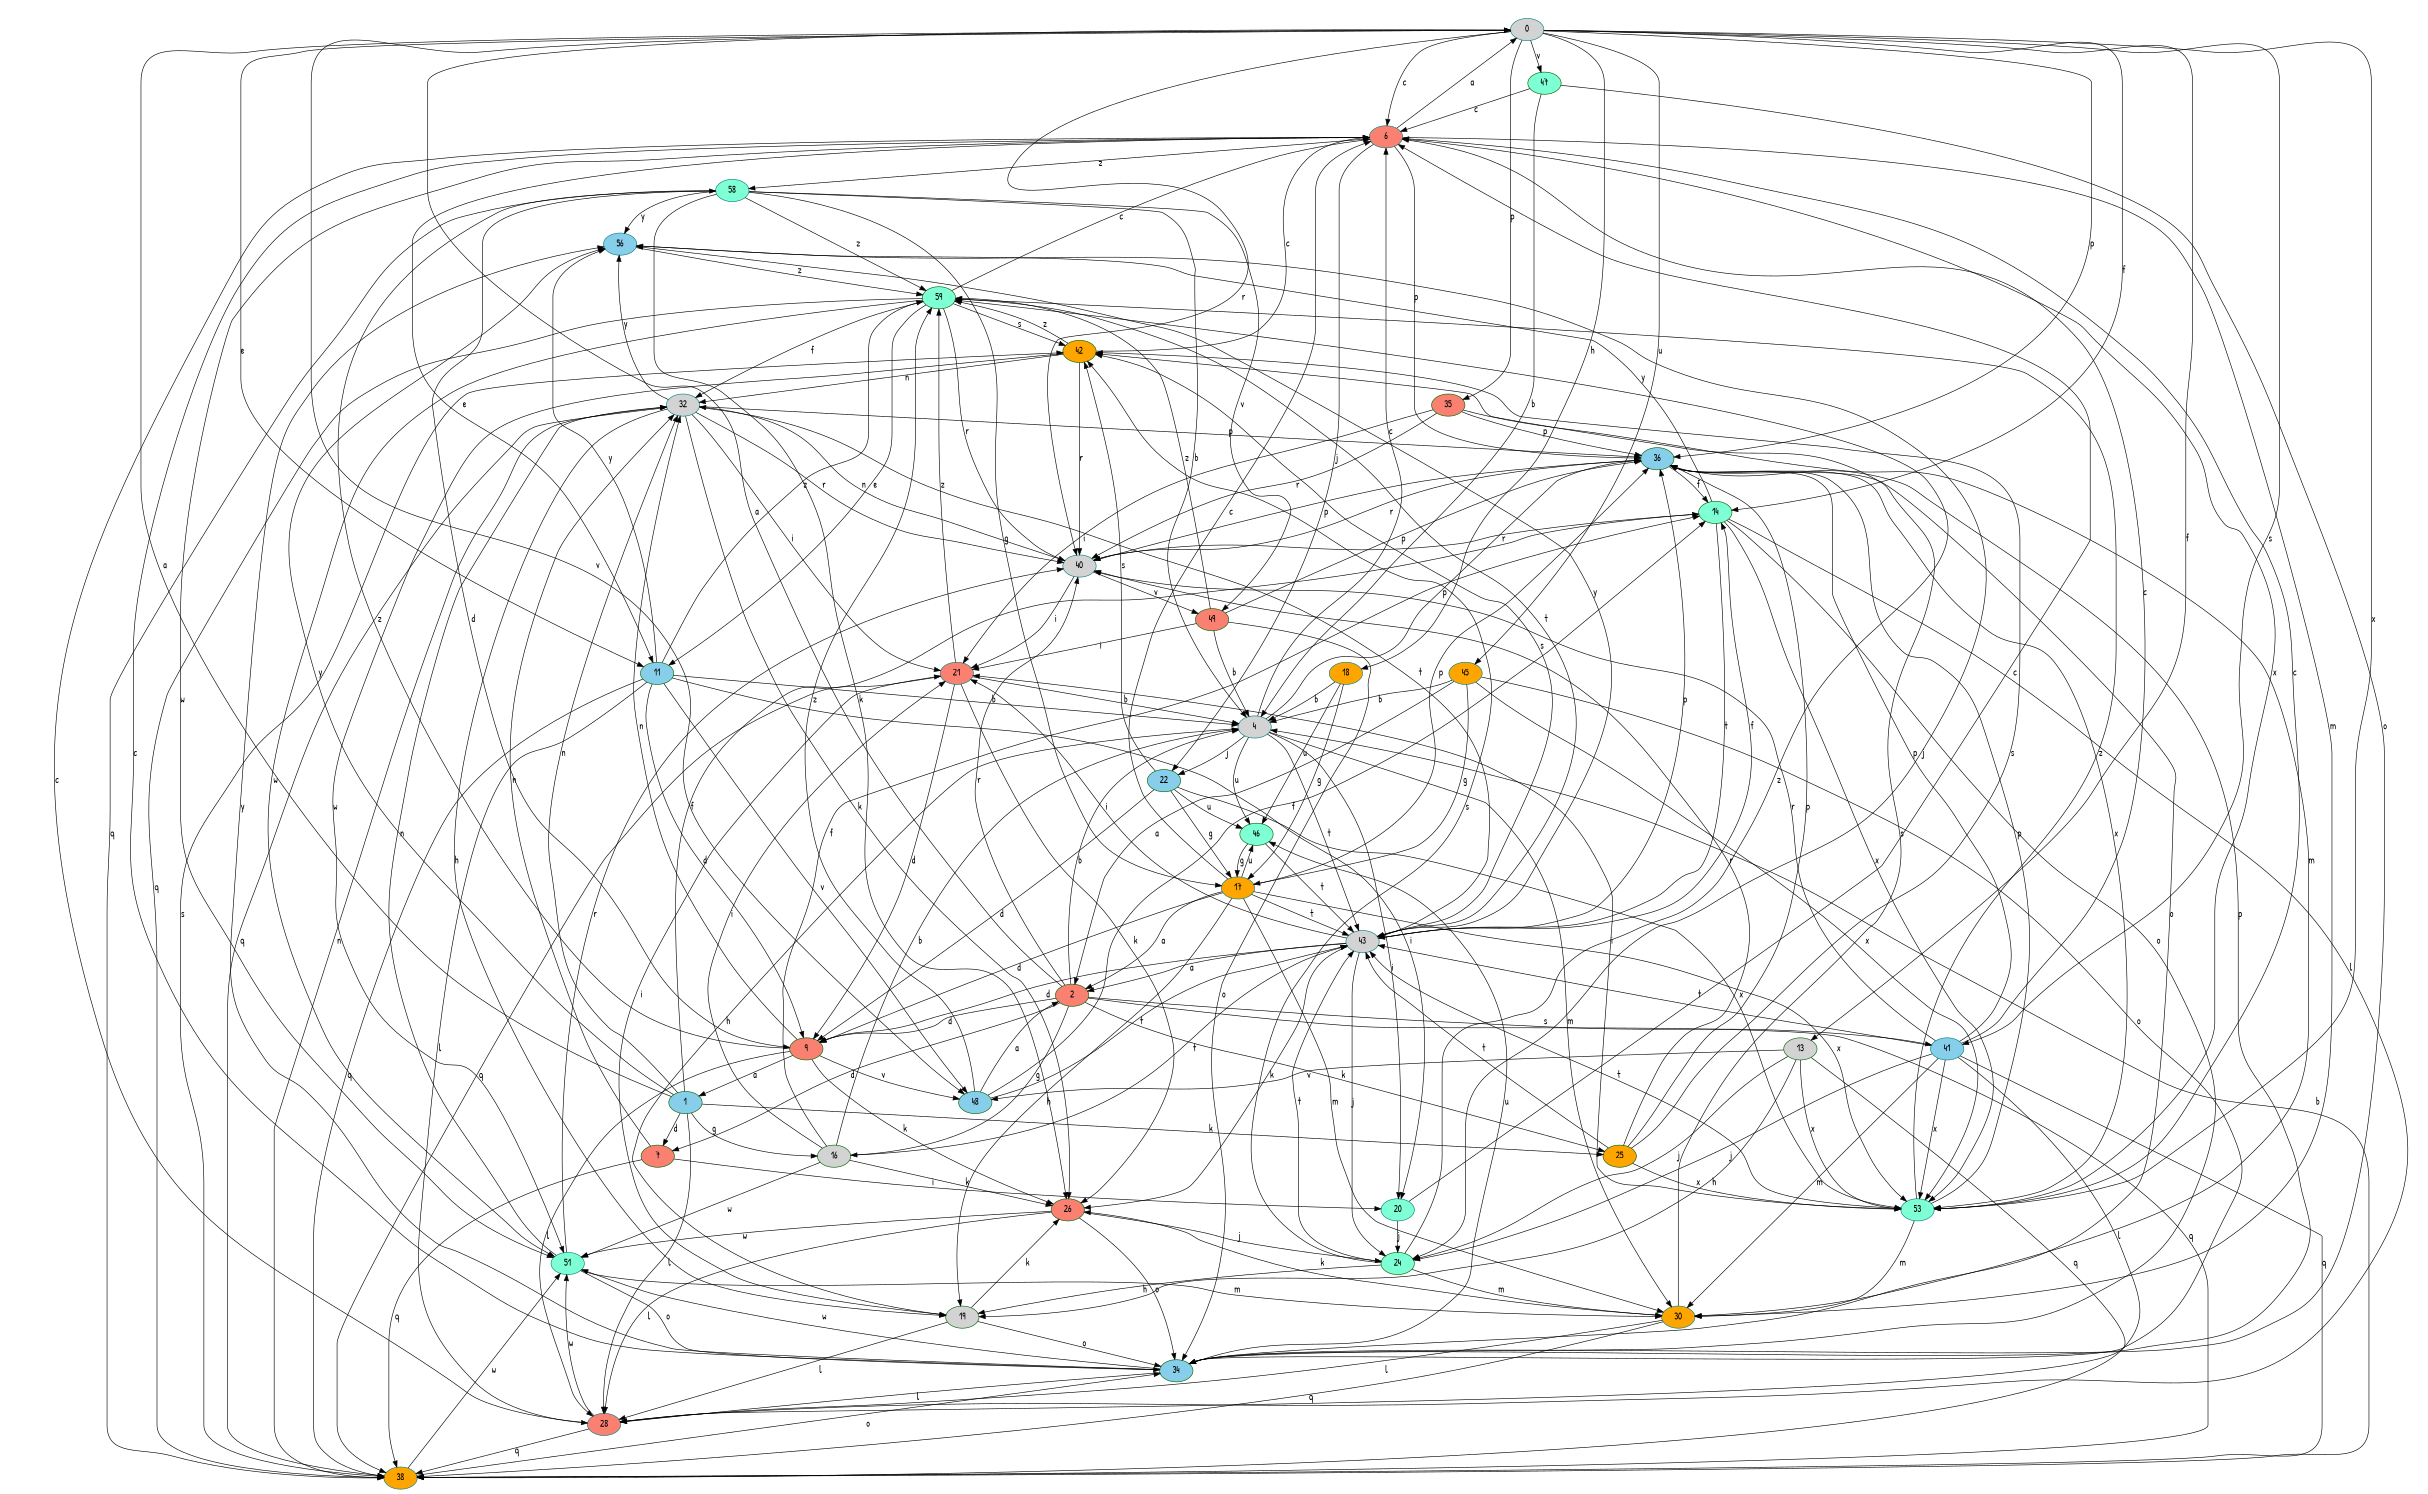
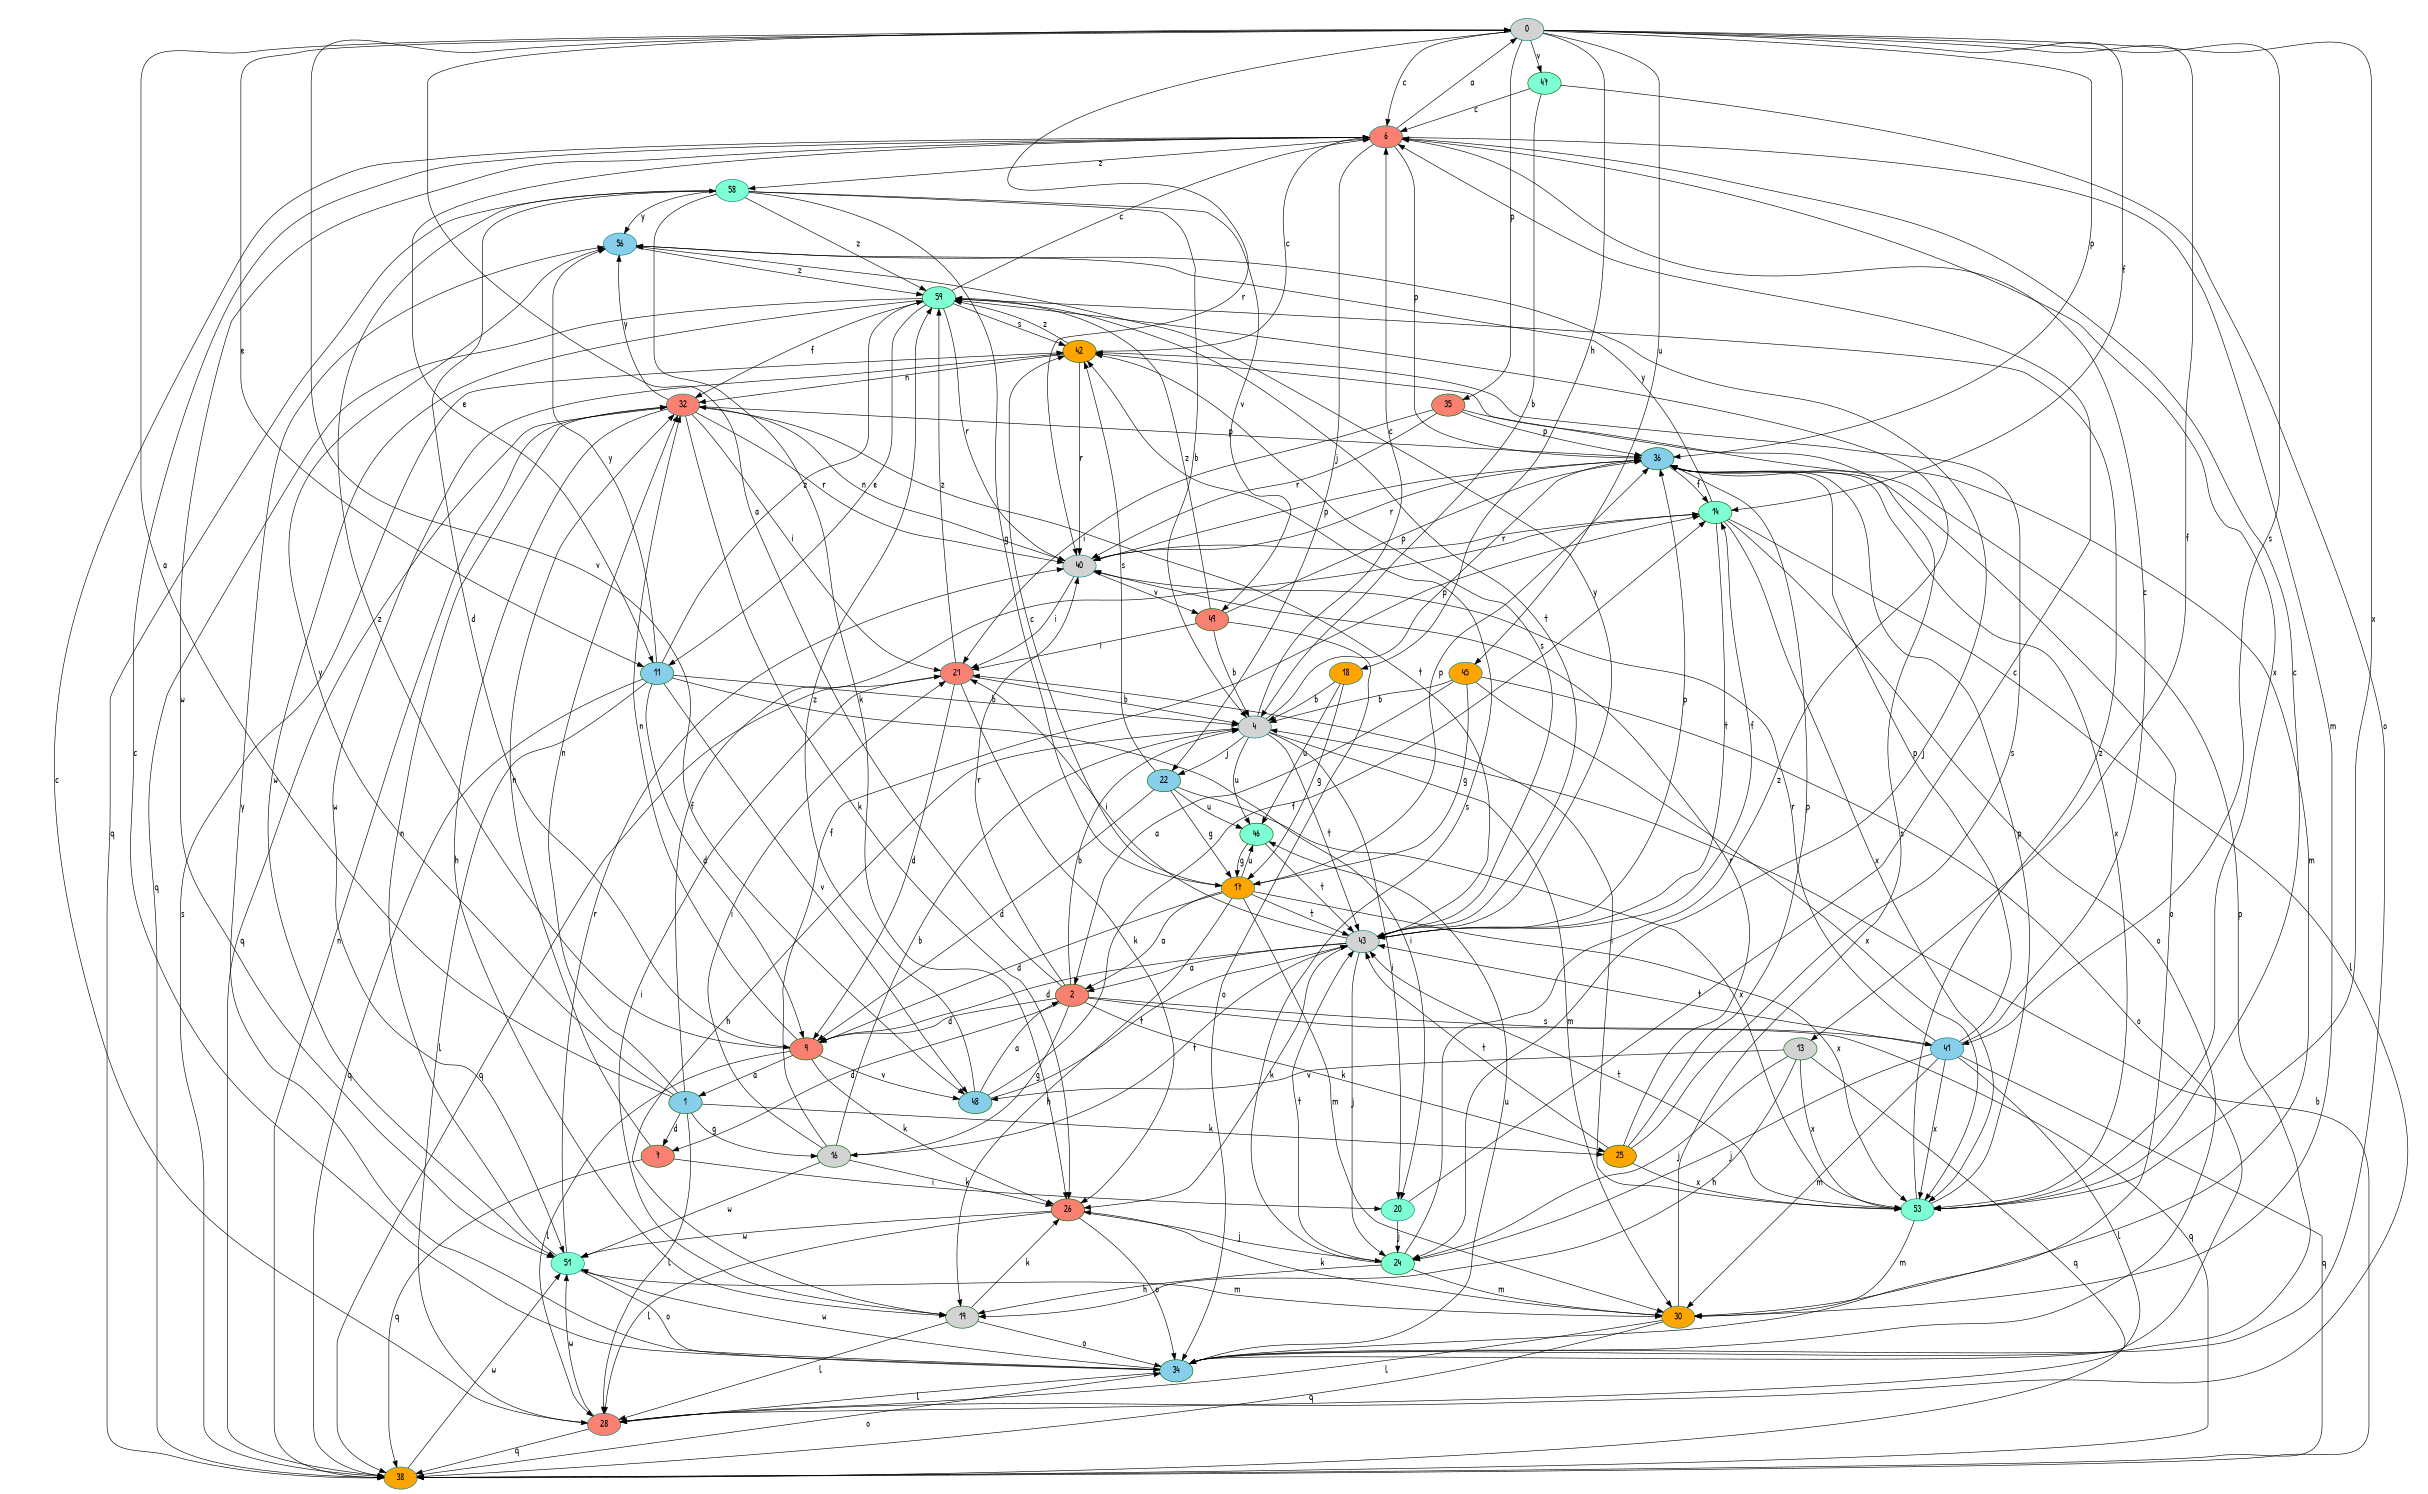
node "32": fillcolor lightgrey -> salmon
edge "17" -> "6": now "17" -> "42"
